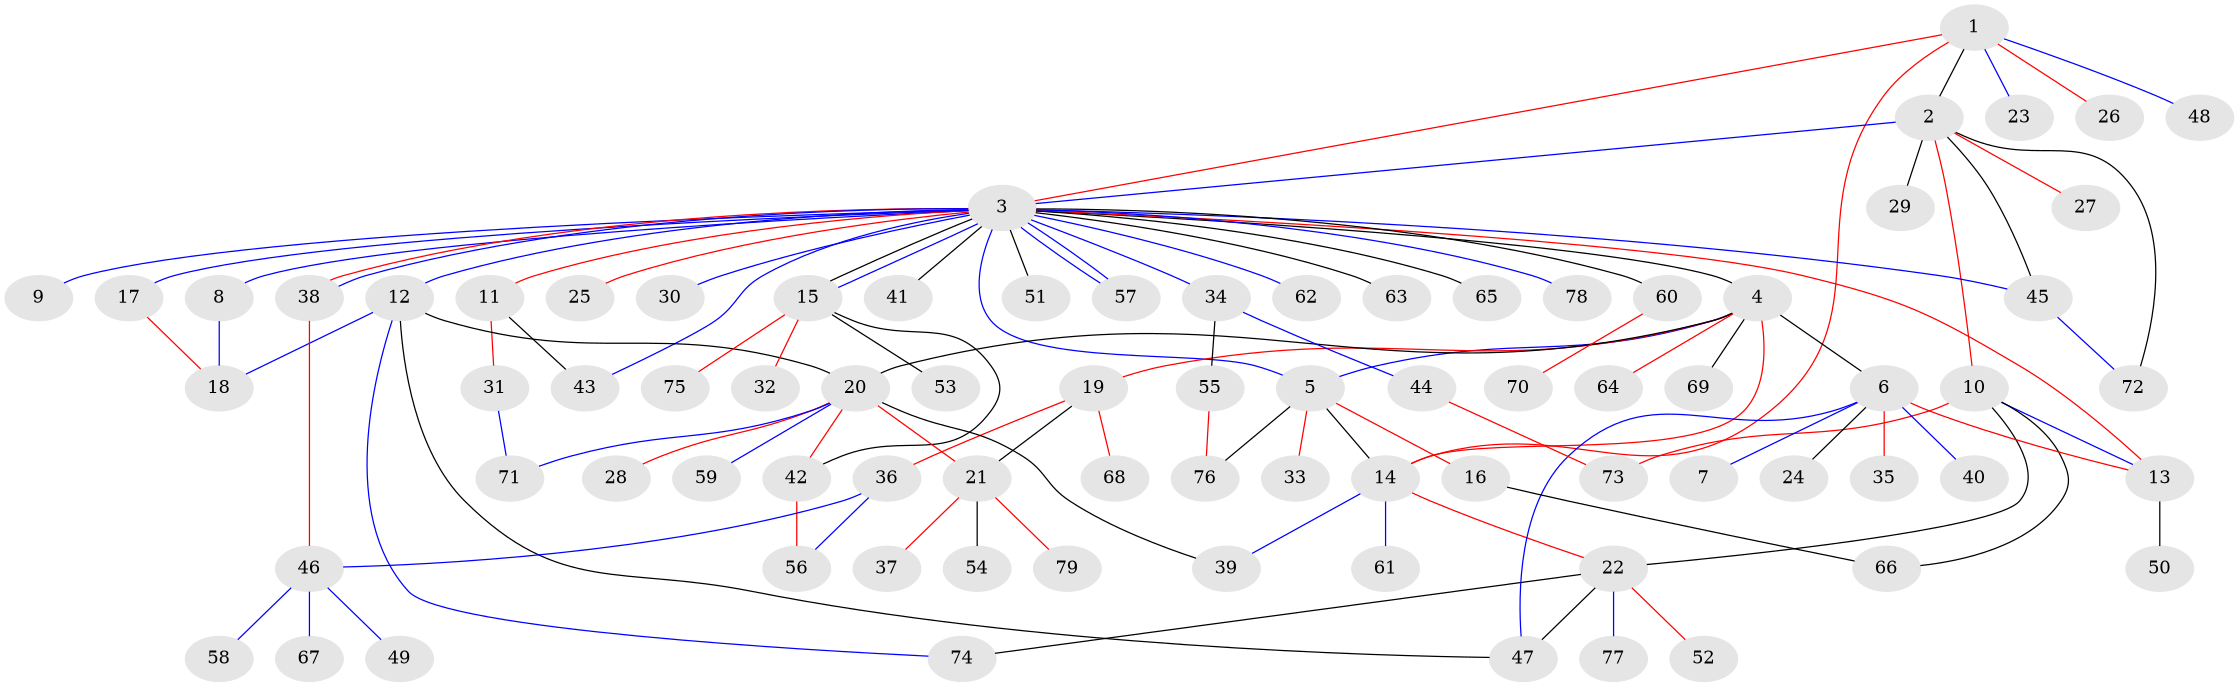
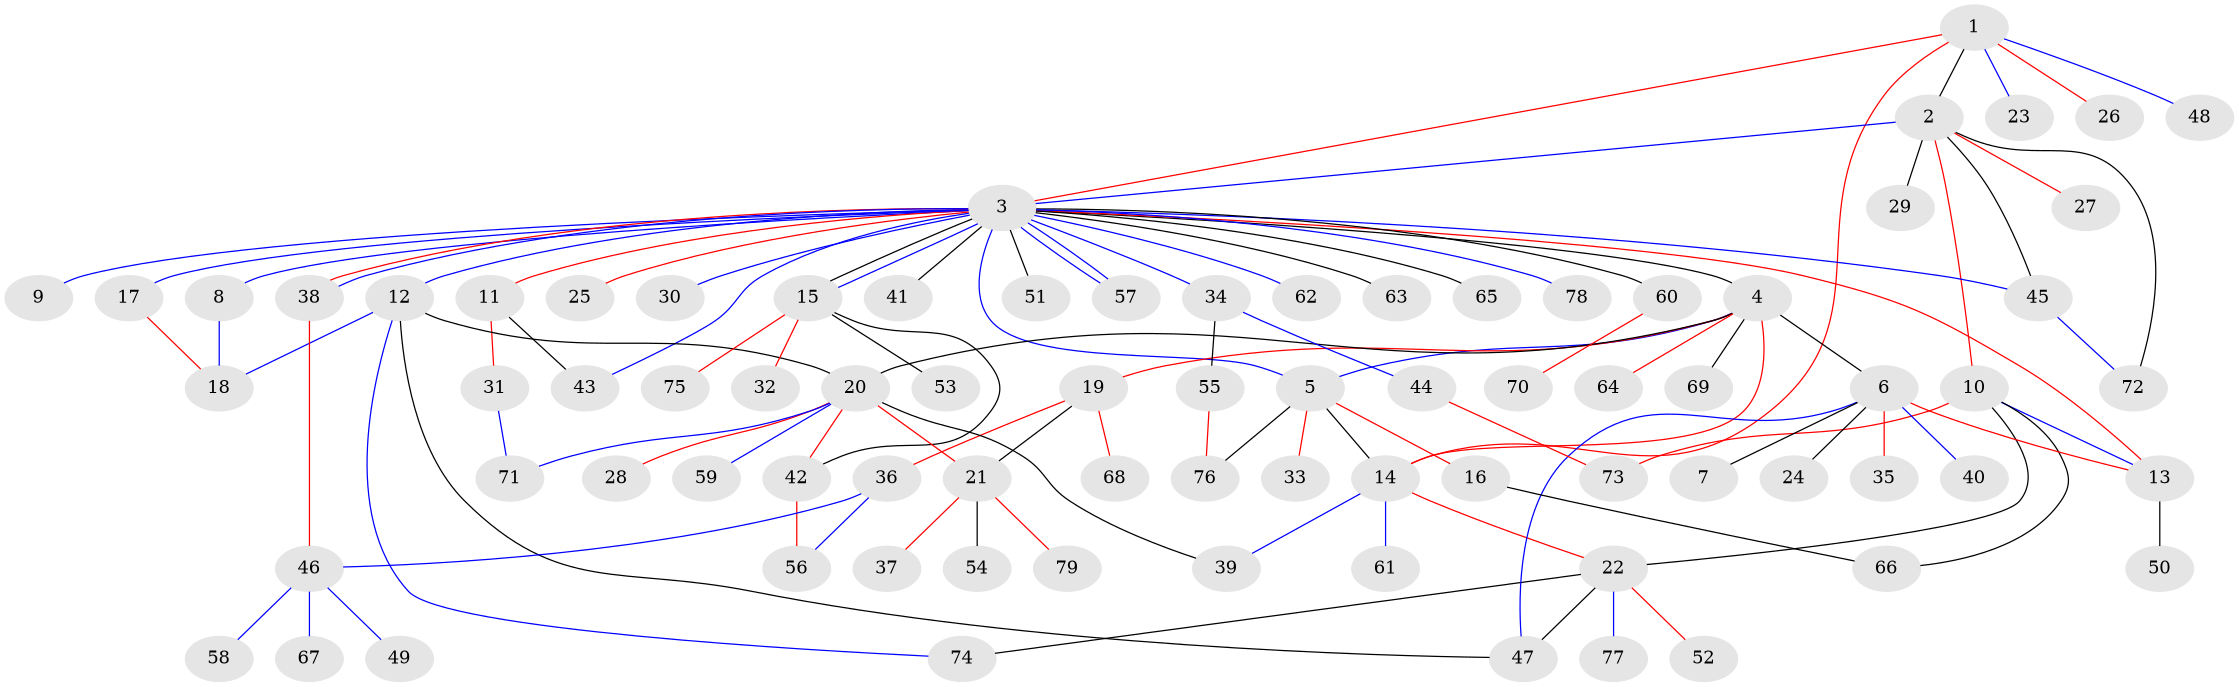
edge "6" -- "7": color blue -> black
